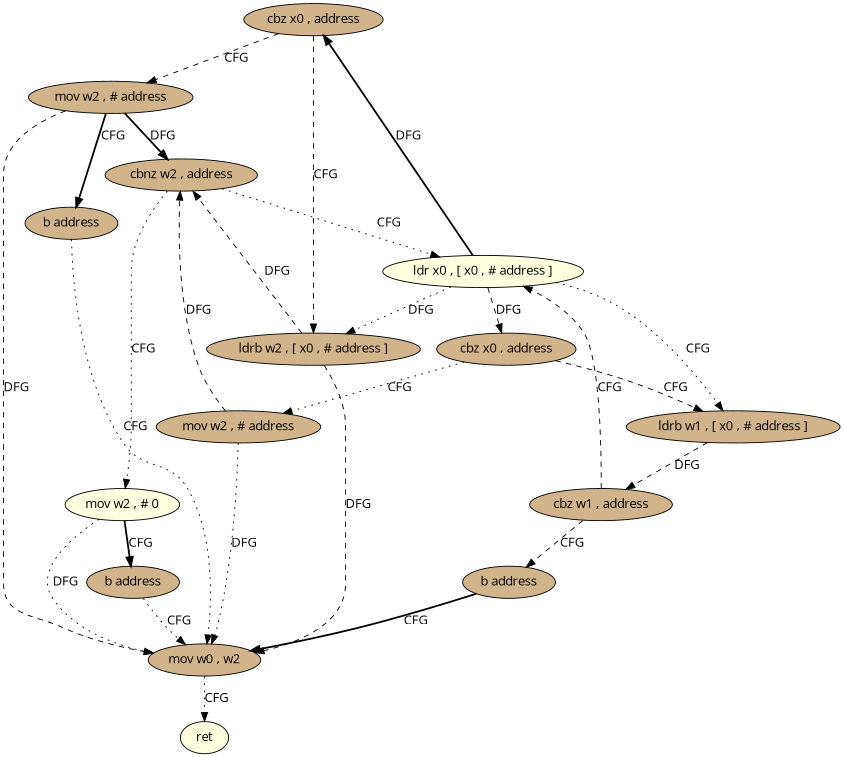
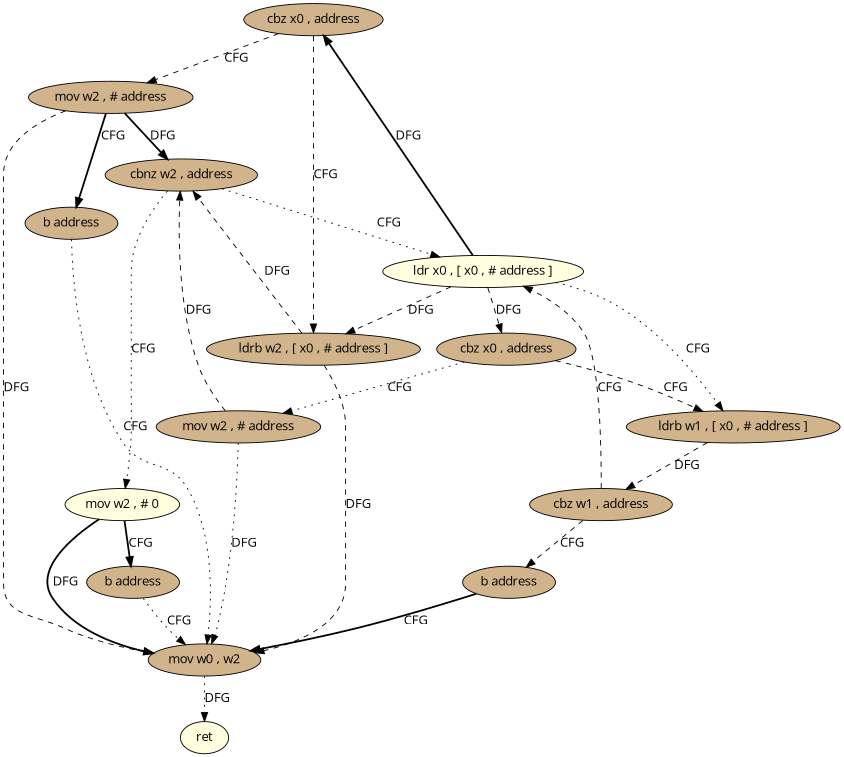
edge "ldr x0 , [ x0 , # address ]" -> "ldrb w2 , [ x0 , # address ]": style dotted -> dashed
edge "mov w2 , # 0" -> "mov w0 , w2": style dotted -> bold
edge "mov w0 , w2" -> "ret": label "CFG" -> "DFG"
